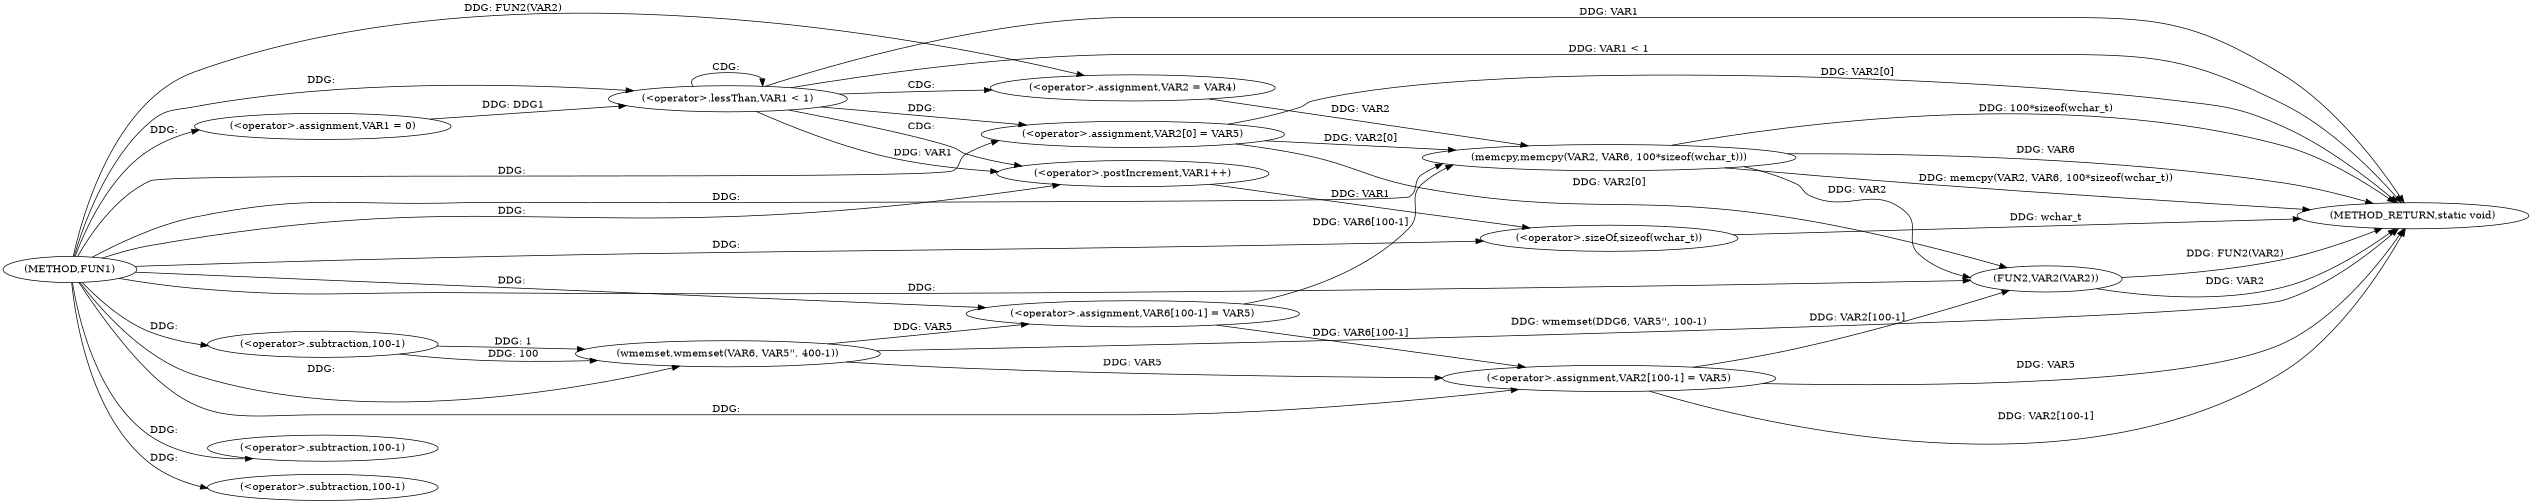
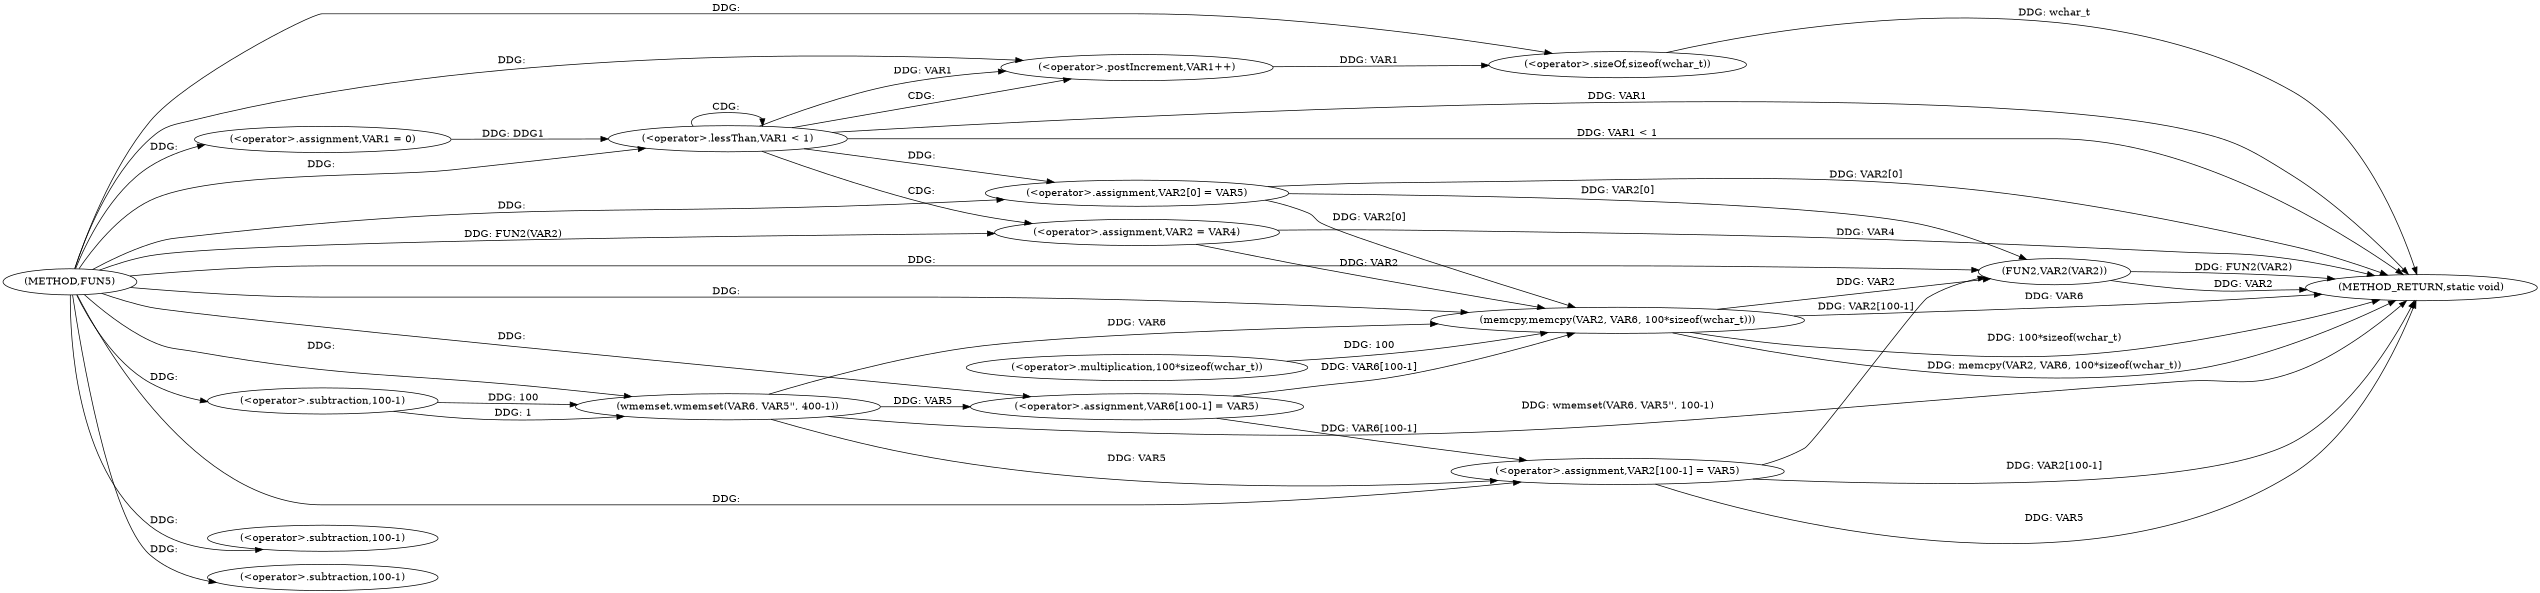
edge "(<operator>.assignment,VAR2 = VAR4)" -> "(METHOD_RETURN,static void)": added, label "DDG: VAR4"
node "(METHOD,FUN1)": label "(METHOD,FUN1)" -> "(METHOD,FUN5)"
edge "(wmemset,wmemset(VAR6, VAR5'', 400-1))" -> "(METHOD_RETURN,static void)": label "DDG: wmemset(DDG6, VAR5'', 100-1)" -> "DDG: wmemset(VAR6, VAR5'', 100-1)"
edge "(wmemset,wmemset(VAR6, VAR5'', 400-1))" -> "(memcpy,memcpy(VAR2, VAR6, 100*sizeof(wchar_t)))": added, label "DDG: VAR6"
node "(<operator>.multiplication,100*sizeof(wchar_t))": added
